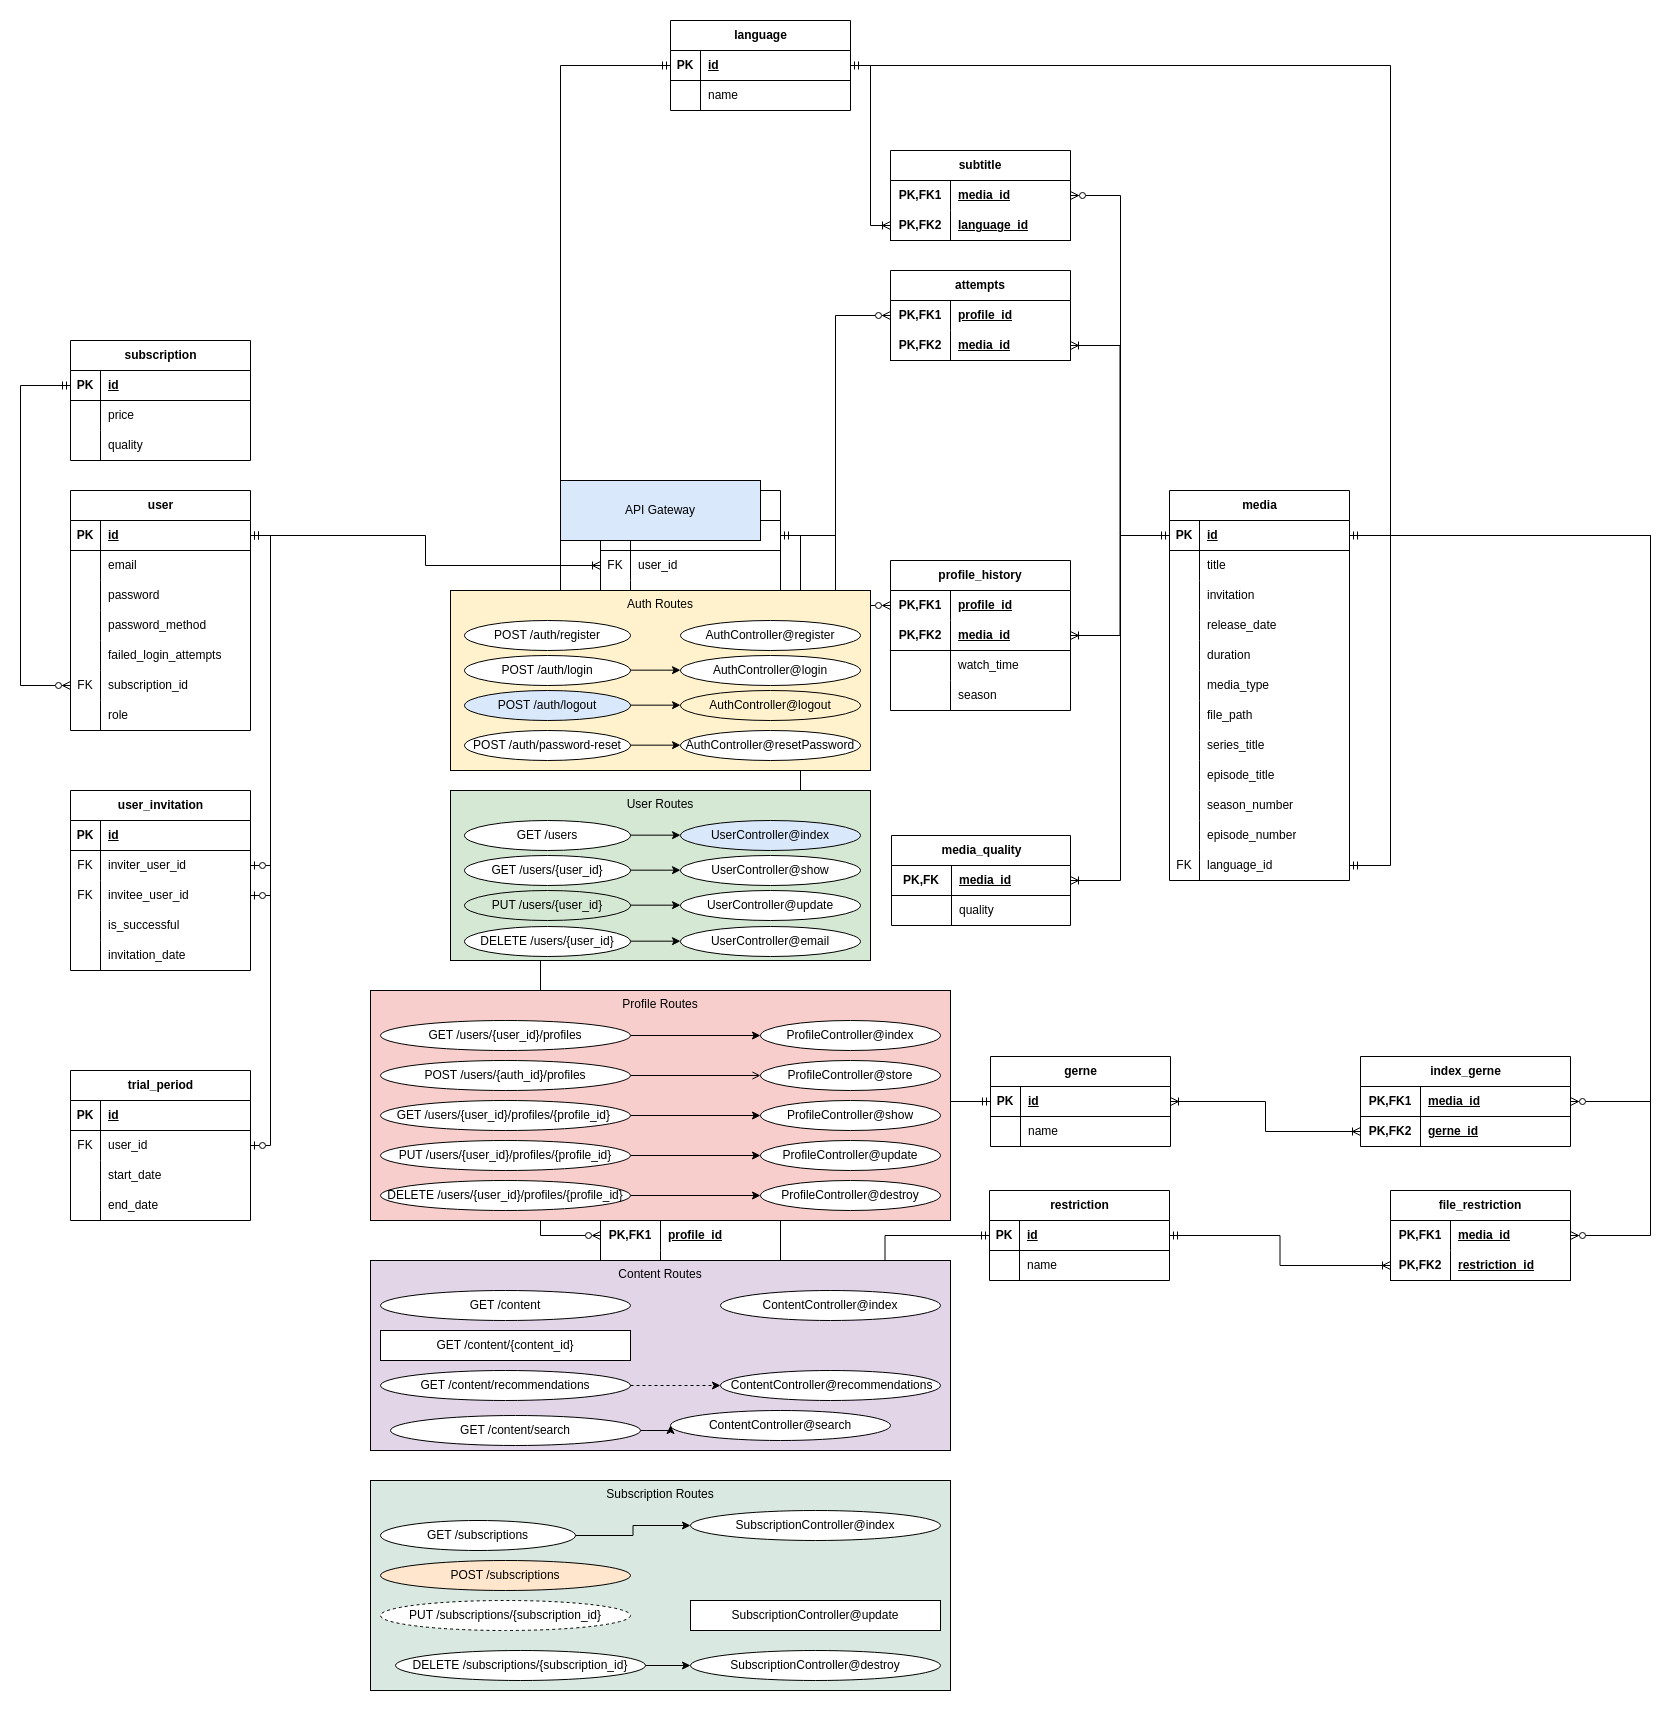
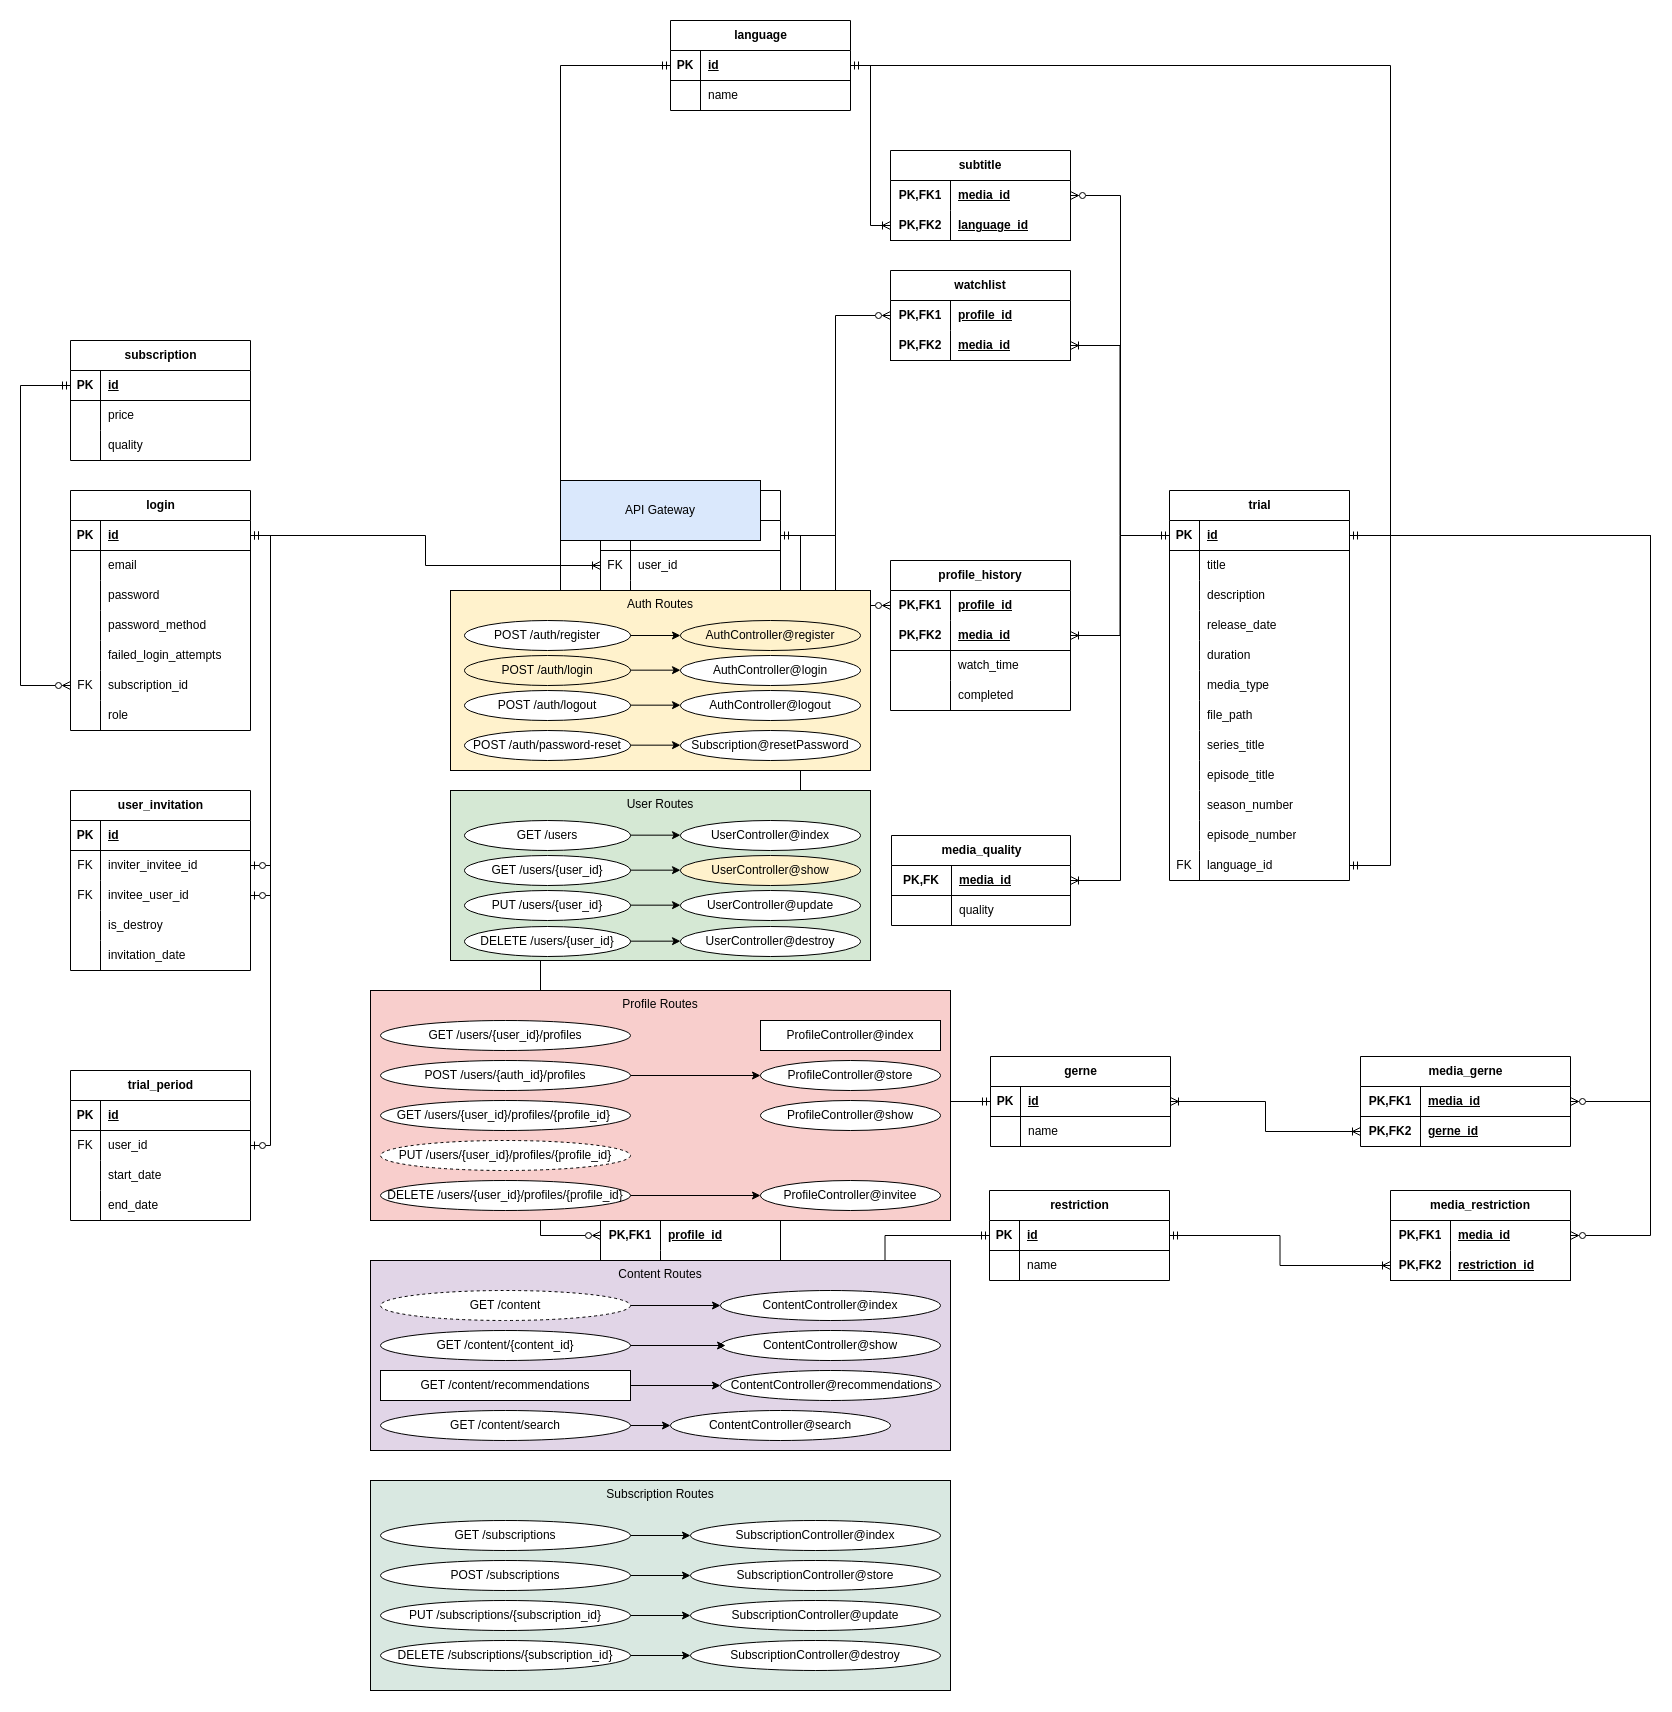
node "attempts": label "attempts" -> "watchlist"
node "user": label "user" -> "login"
node "media": label "media" -> "trial"
node "invitation": label "invitation" -> "description"
edge "POST /auth/register" -> "AuthController@register": added
node "AuthController@register": fillcolor #ffffff -> #fff2cc
node "POST /auth/login": fillcolor #ffffff -> #fff2cc
node "season": label "season" -> "completed"
node "POST /auth/logout": fillcolor #dae8fc -> #ffffff
node "AuthController@logout": fillcolor #fff2cc -> #ffffff
node "AuthController@resetPassword": label "AuthController@resetPassword" -> "Subscription@resetPassword"
node "UserController@index": fillcolor #dae8fc -> #ffffff
node "inviter_user_id": label "inviter_user_id" -> "inviter_invitee_id"
node "UserController@show": fillcolor #ffffff -> #fff2cc
node "PUT /users/{user_id}": fillcolor #d5e8d4 -> #ffffff
node "is_successful": label "is_successful" -> "is_destroy"
node "UserController@email": label "UserController@email" -> "UserController@destroy"
edge "GET /users/{user_id}/profiles" -> "ProfileController@index": removed
node "ProfileController@index": shape ellipse -> rectangle
node "index_gerne": label "index_gerne" -> "media_gerne"
edge "POST /users/{auth_id}/profiles" -> "ProfileController@store": arrowhead open -> classic
edge "GET /users/{user_id}/profiles/{profile_id}" -> "ProfileController@show": removed
node "PUT /users/{user_id}/profiles/{profile_id}": style solid -> dashed
edge "PUT /users/{user_id}/profiles/{profile_id}" -> "ProfileController@update": removed
node "ProfileController@update": removed
node "ProfileController@destroy": label "ProfileController@destroy" -> "ProfileController@invitee"
node "file_restriction": label "file_restriction" -> "media_restriction"
node "GET /content": style solid -> dashed
edge "GET /content" -> "ContentController@index": added
node "GET /content/{content_id}": shape rectangle -> ellipse
edge "GET /content/{content_id}" -> "ContentController@show": added
node "ContentController@show": added
node "GET /content/recommendations": shape ellipse -> rectangle
edge "GET /content/recommendations" -> "ContentController@recommendations": style dashed -> solid
node "GET /content/search": moved (516, 1431) -> (506, 1426)
node "SubscriptionController@index": moved (816, 1526) -> (816, 1536)
node "GET /subscriptions": size 195x30 -> 250x30
node "POST /subscriptions": fillcolor #ffe6cc -> #ffffff
edge "POST /subscriptions" -> "SubscriptionController@store": added
node "SubscriptionController@store": added
node "PUT /subscriptions/{subscription_id}": style dashed -> solid
edge "PUT /subscriptions/{subscription_id}" -> "SubscriptionController@update": added
node "SubscriptionController@update": shape rectangle -> ellipse
node "DELETE /subscriptions/{subscription_id}": moved (521, 1666) -> (506, 1656)
node "SubscriptionController@destroy": moved (816, 1666) -> (816, 1656)
